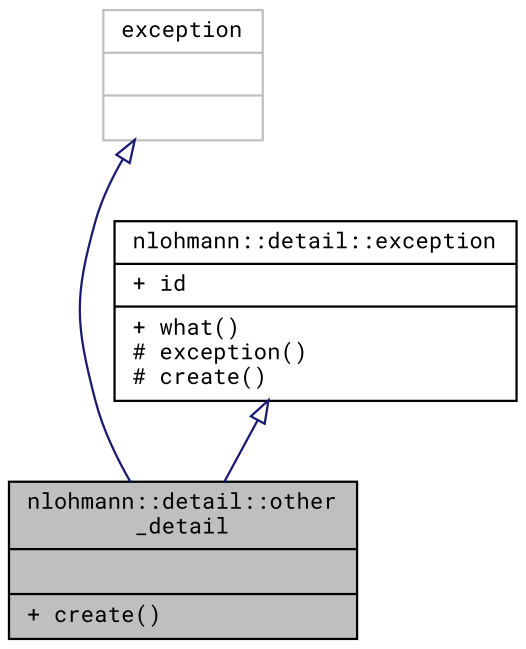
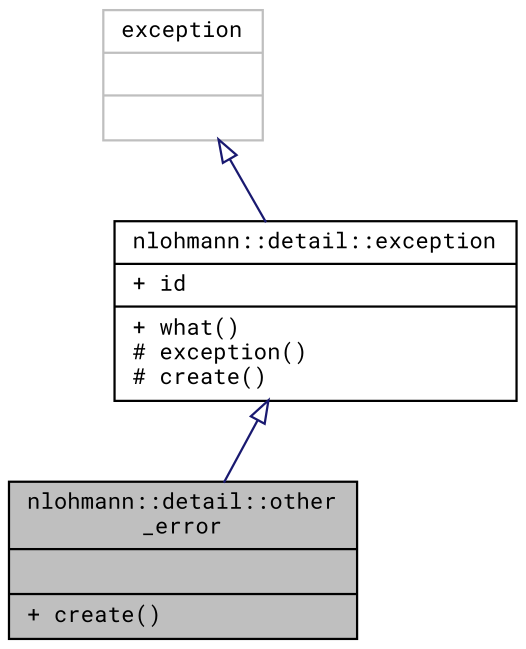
edge "nlohmann::detail::other" -> "exception": now "nlohmann::detail::exception" -> "exception"
node "nlohmann::detail::other": text "_detail" -> "_error"
